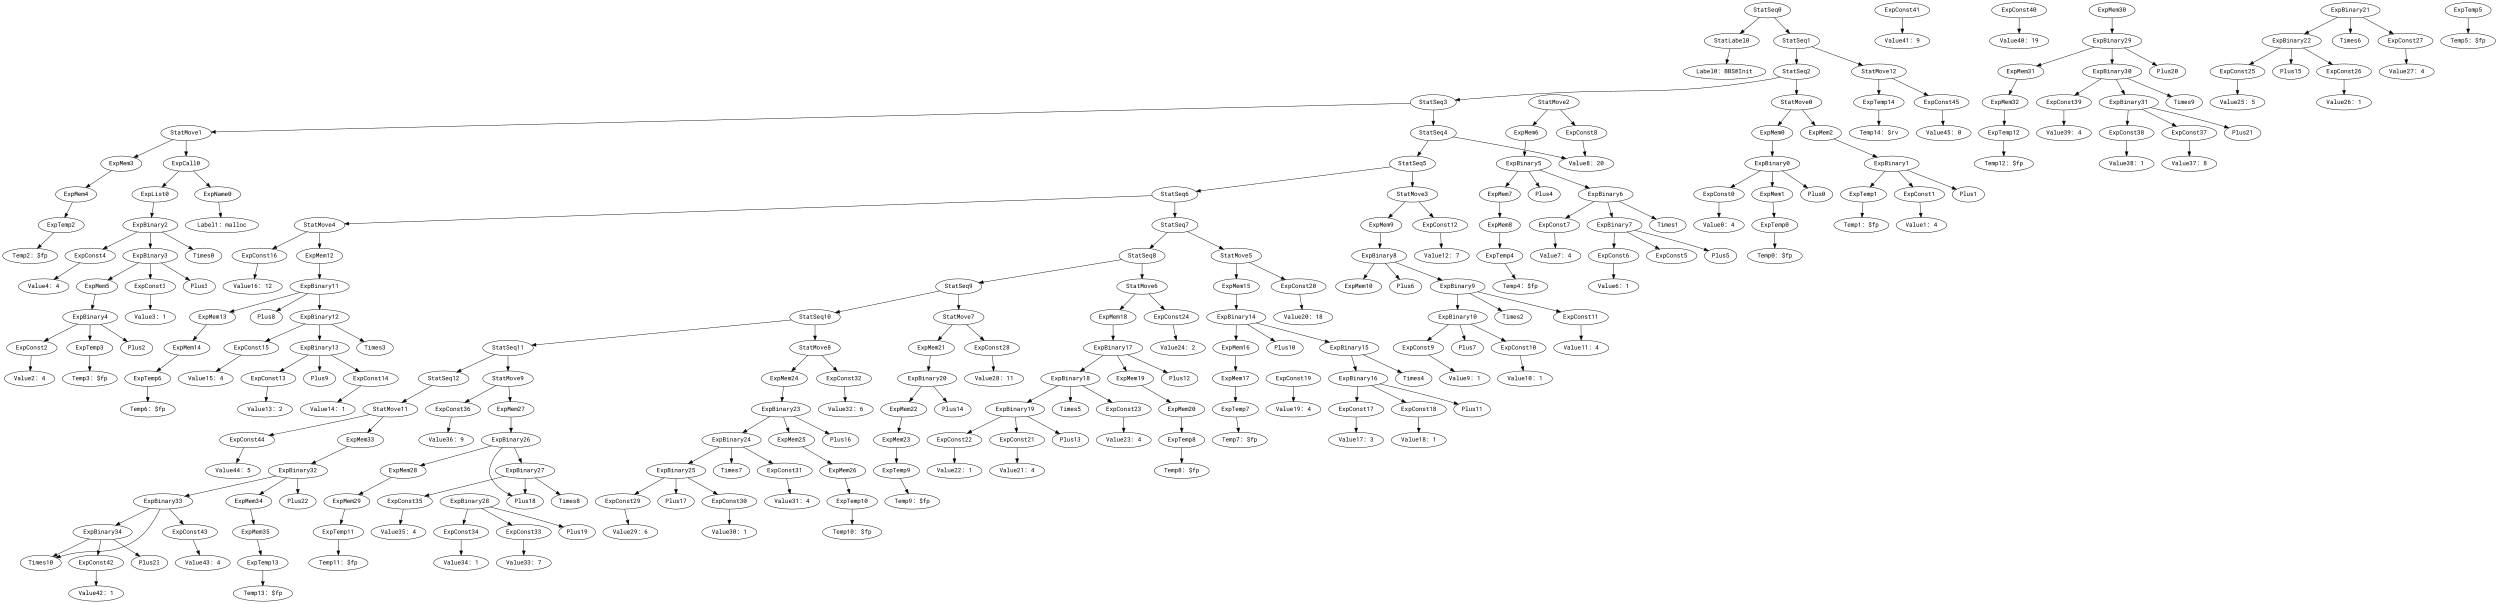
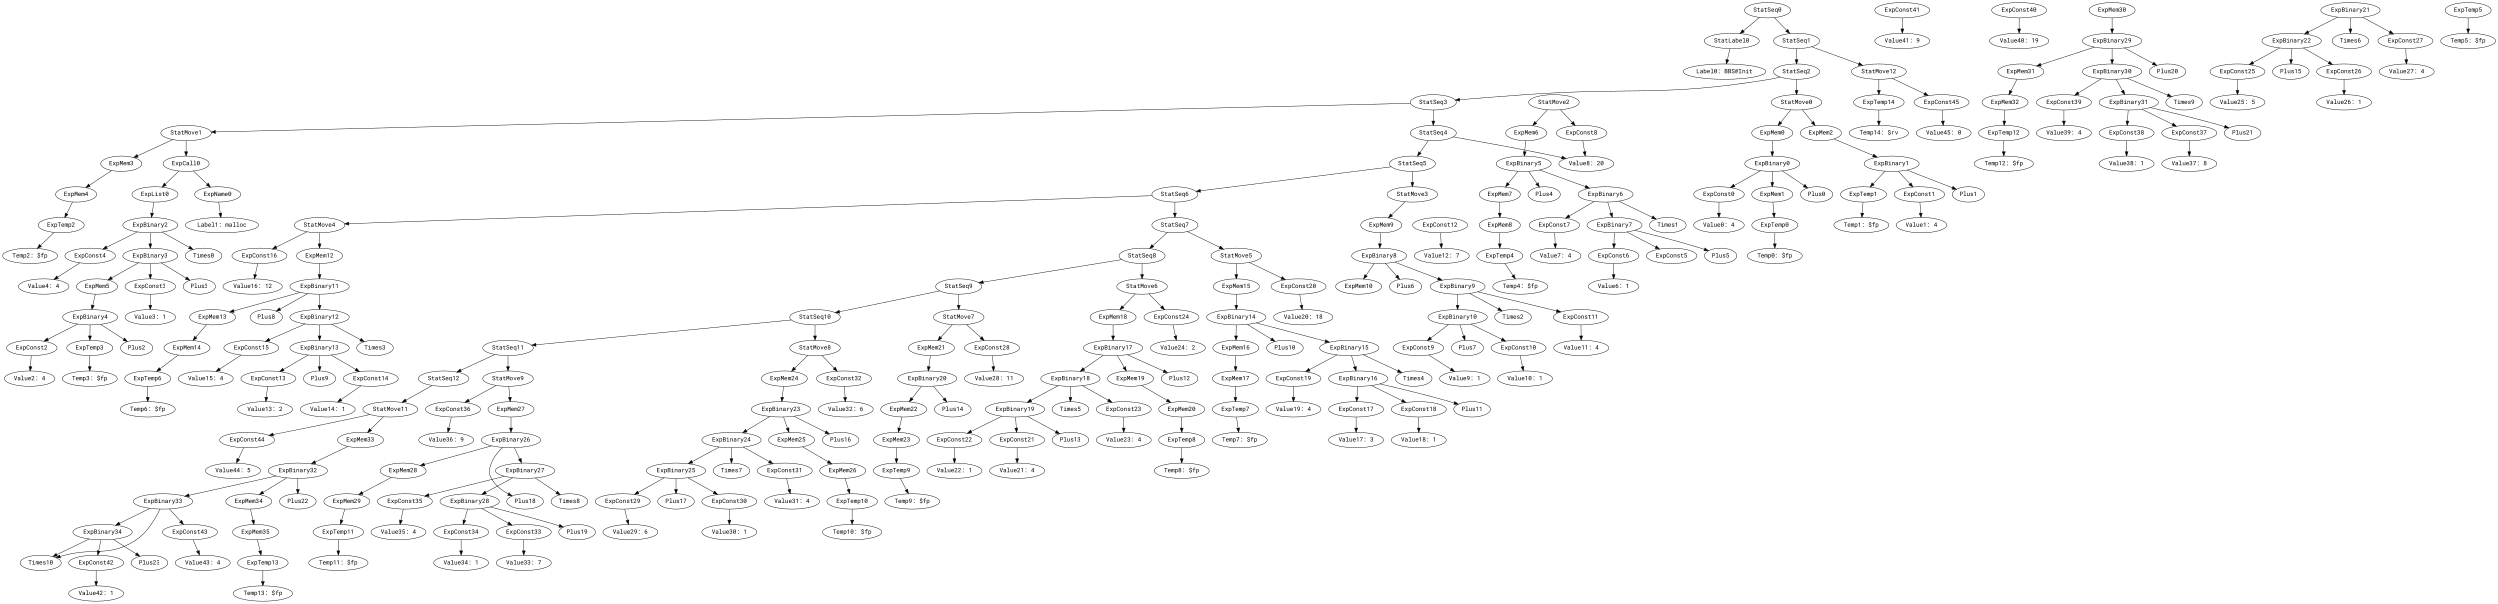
edge "StatMove3" -> "ExpConst12": removed
edge "ExpBinary15" -> "ExpConst19": added
edge "ExpBinary27" -> "Plus18": now "ExpBinary27" -> "ExpBinary28"
